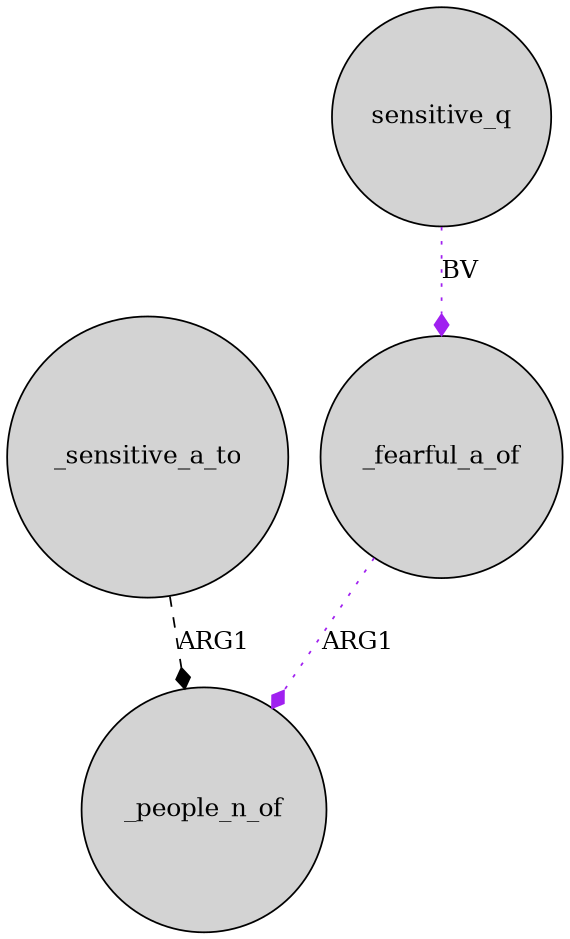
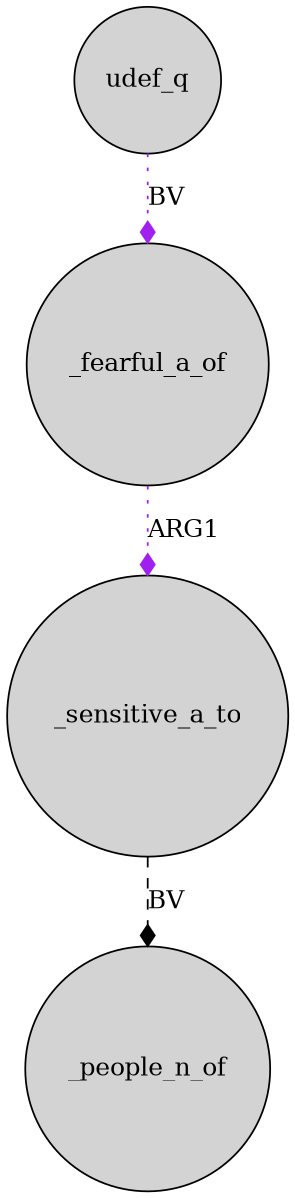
node "sensitive_q": label "sensitive_q" -> "udef_q"
edge "_fearful_a_of" -> "_people_n_of": now "_fearful_a_of" -> "_sensitive_a_to"
edge "_sensitive_a_to" -> "_people_n_of": label "ARG1" -> "BV"
